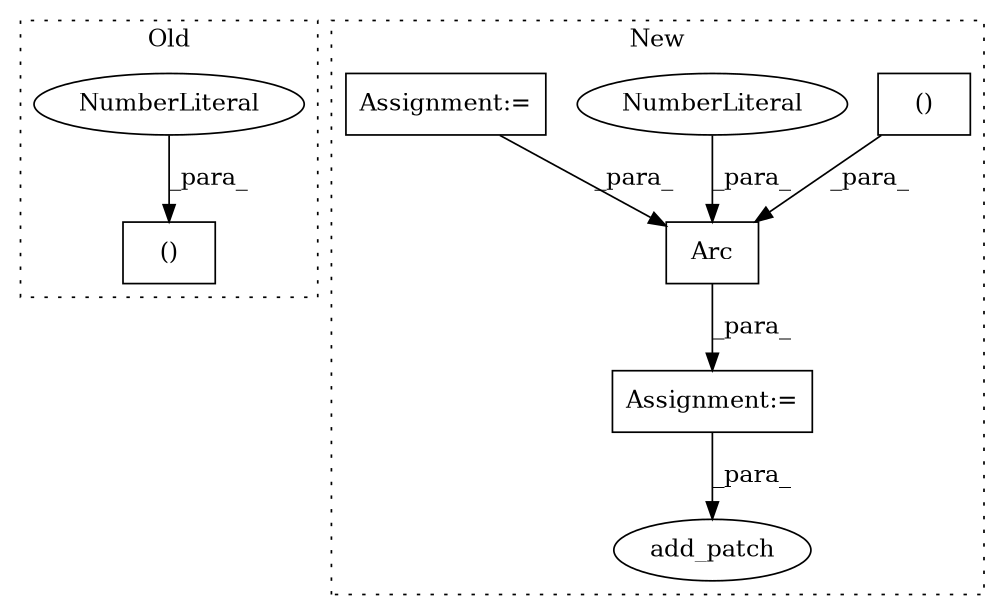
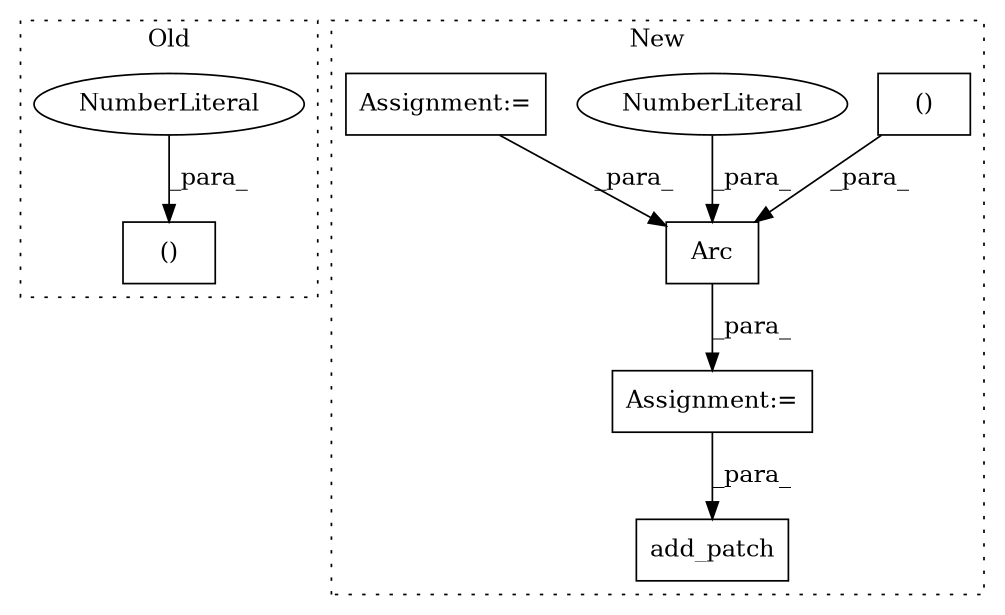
node "add_patch": shape ellipse -> box
